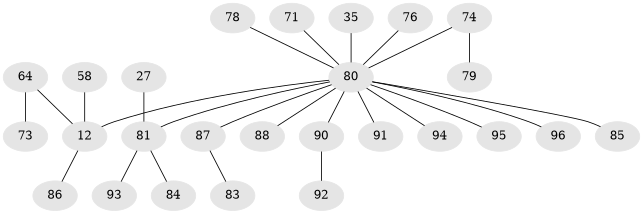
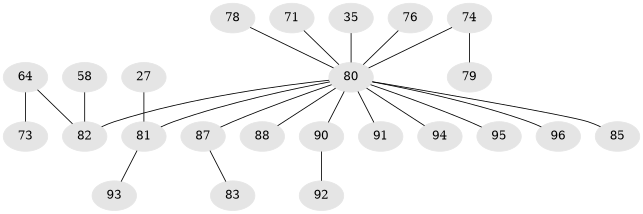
node "12": label "12" -> "82"
node "86": removed
node "84": removed
